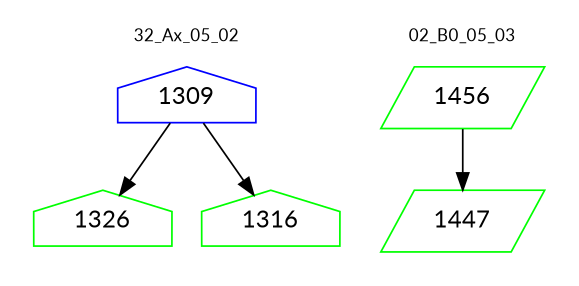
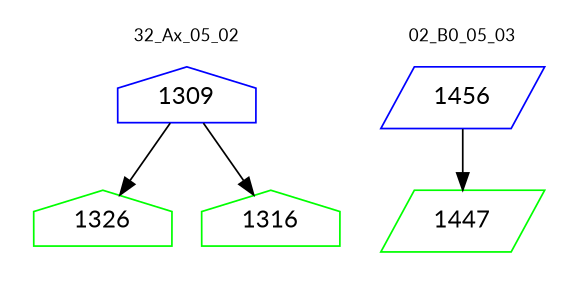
node "1456": color green -> blue
